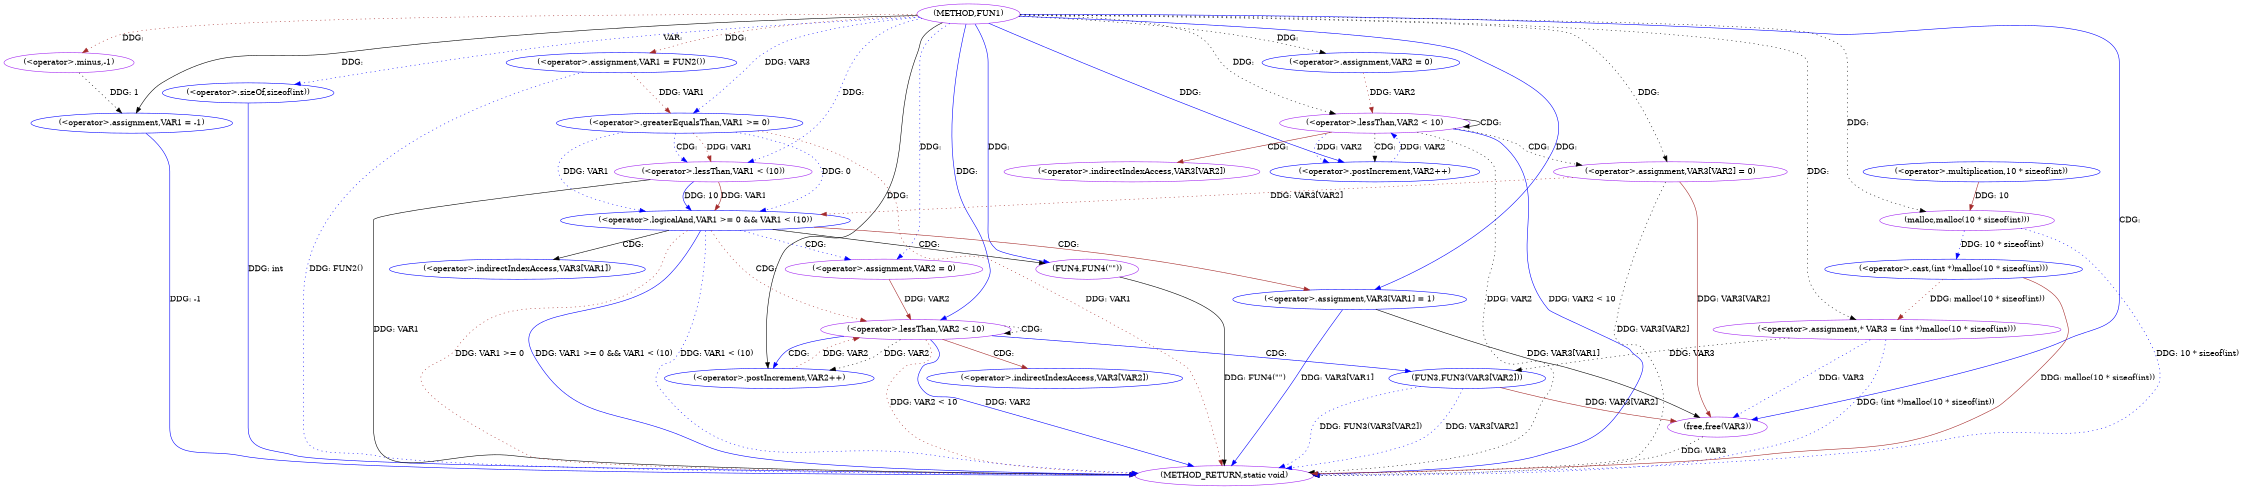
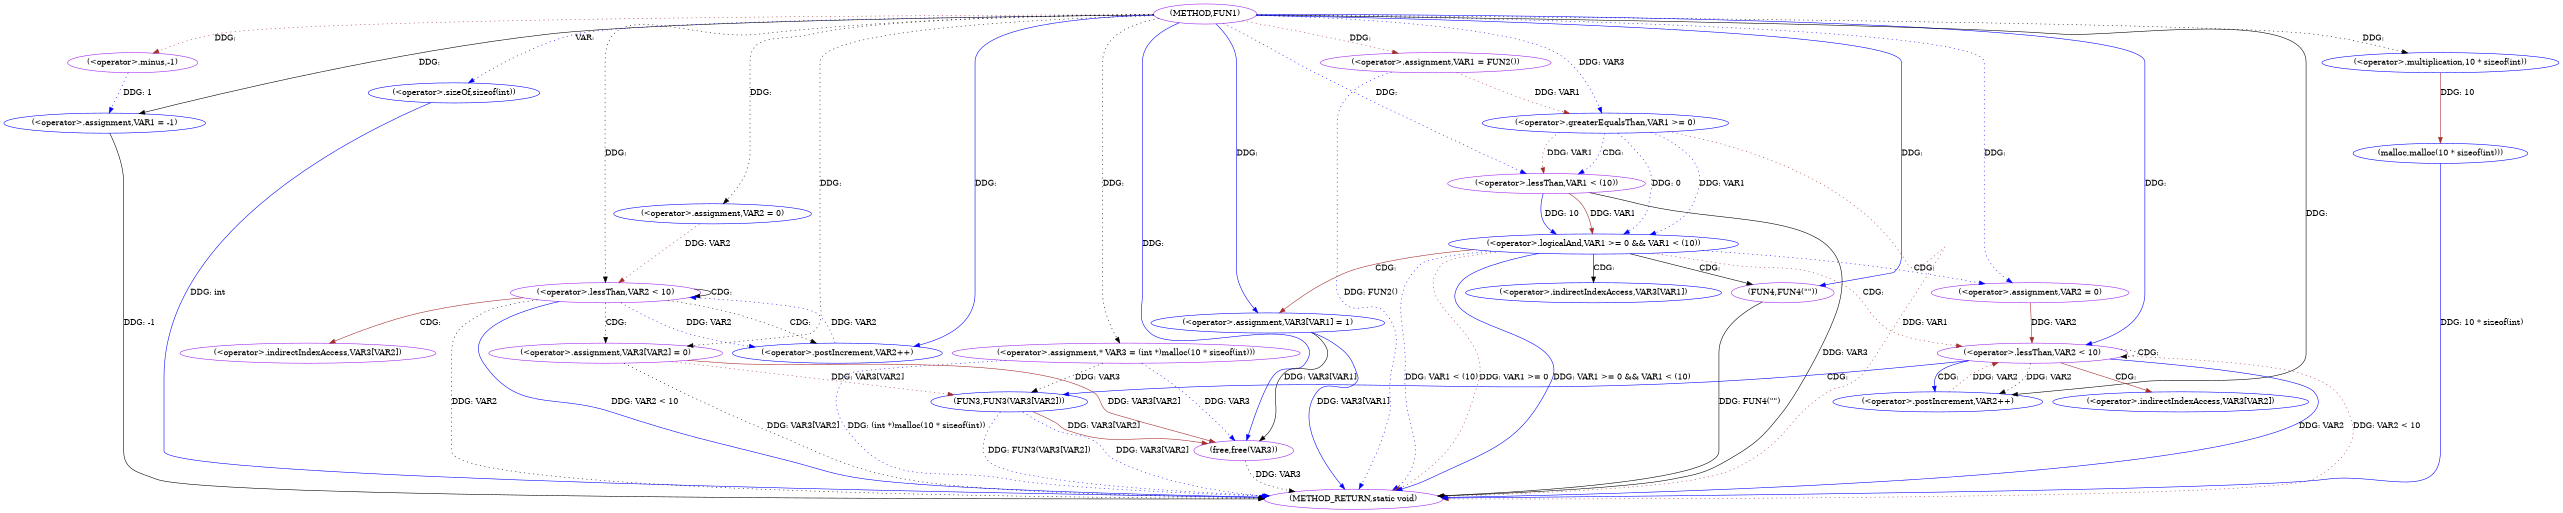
edge "(METHOD,FUN1)" -> "(malloc,malloc(10 * sizeof(int)))": now "(METHOD,FUN1)" -> "(<operator>.multiplication,10 * sizeof(int))"
node "(<operator>.assignment,VAR1 = FUN2())": color blue -> purple
edge "(<operator>.minus,-1)" -> "(<operator>.assignment,VAR1 = -1)": color black -> blue
edge "(<operator>.assignment,VAR3[VAR2] = 0)" -> "(<operator>.logicalAnd,VAR1 >= 0 && VAR1 < (10))": now "(<operator>.assignment,VAR3[VAR2] = 0)" -> "(FUN3,FUN3(VAR3[VAR2]))"
node "(malloc,malloc(10 * sizeof(int)))": color purple -> blue
edge "(METHOD,FUN1)" -> "(free,free(VAR3))": label "CDG: " -> "DDG: "
node "(<operator>.cast,(int *)malloc(10 * sizeof(int)))": removed
edge "(<operator>.lessThan,VAR1 < (10))" -> "(METHOD_RETURN,static void)": label "DDG: VAR1" -> "DDG: VAR3"
edge "(malloc,malloc(10 * sizeof(int)))" -> "(METHOD_RETURN,static void)": style dotted -> solid
edge "(<operator>.assignment,VAR1 = -1)" -> "(METHOD_RETURN,static void)": color blue -> black
